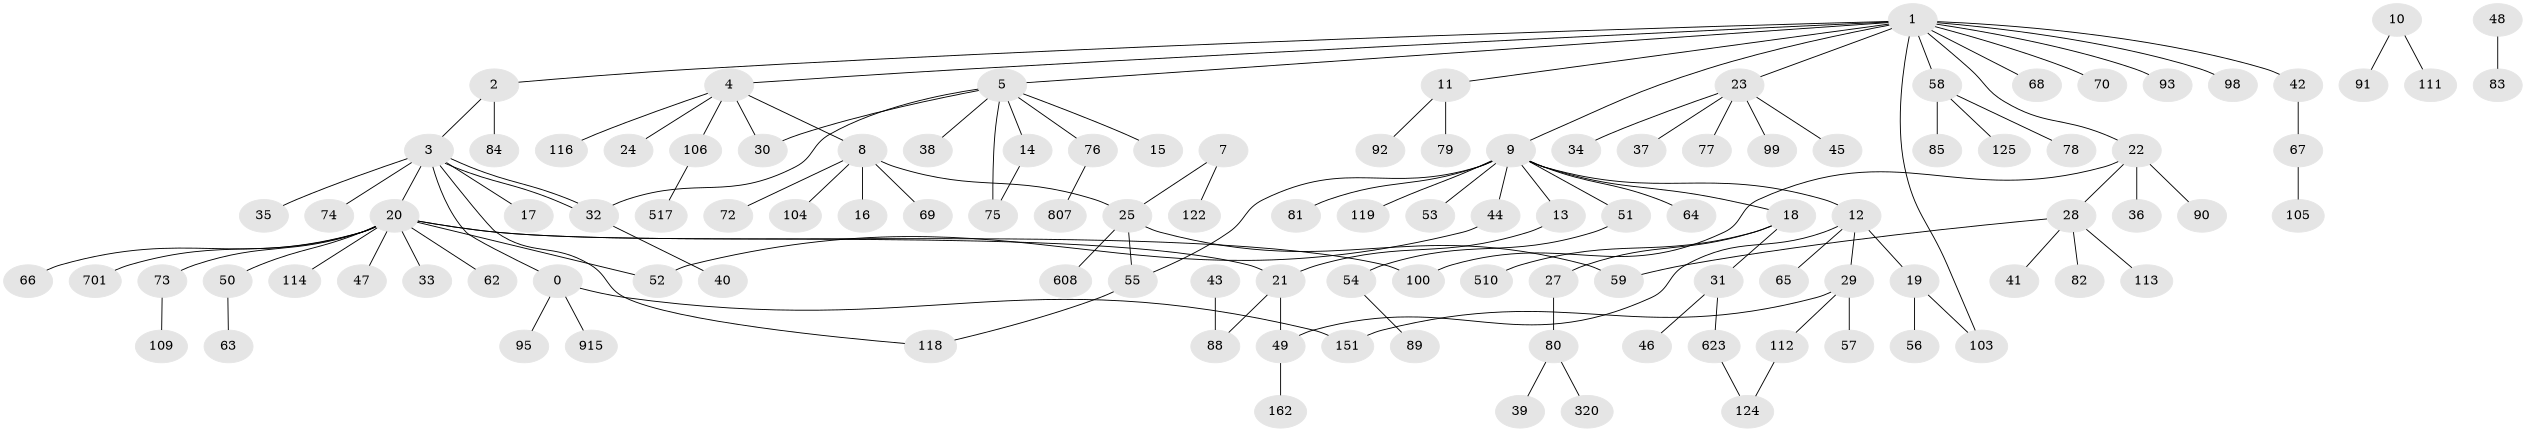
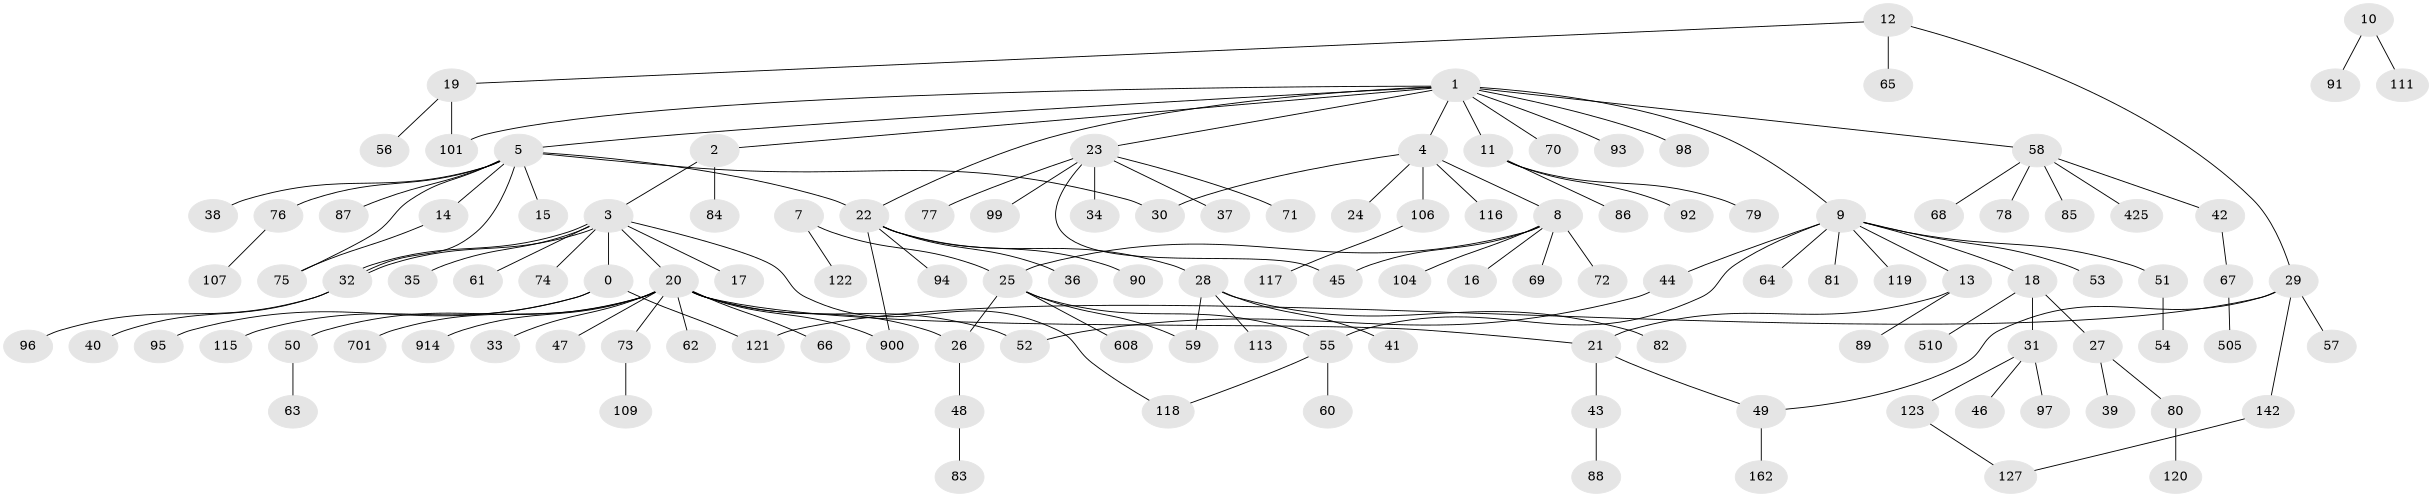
edge "1" -- "42": now "58" -- "42"
edge "1" -- "68": now "58" -- "68"
node "125": label "125" -> "425"
edge "5" -- "22": added
edge "9" -- "12": removed
node "87": added
node "517": label "517" -> "117"
node "807": label "807" -> "107"
node "71": added
node "86": added
node "105": label "105" -> "505"
edge "8" -- "45": added
node "114": label "114" -> "914"
node "61": added
node "94": added
node "100": label "100" -> "900"
edge "21" -- "88": now "21" -- "43"
edge "54" -- "89": now "13" -- "89"
edge "12" -- "49": now "29" -- "49"
node "96": added
node "915": label "915" -> "115"
node "26": added
node "151": label "151" -> "121"
node "623": label "623" -> "123"
node "112": label "112" -> "142"
node "103": label "103" -> "101"
edge "80" -- "39": now "27" -- "39"
node "60": added
node "320": label "320" -> "120"
node "124": label "124" -> "127"
node "97": added
